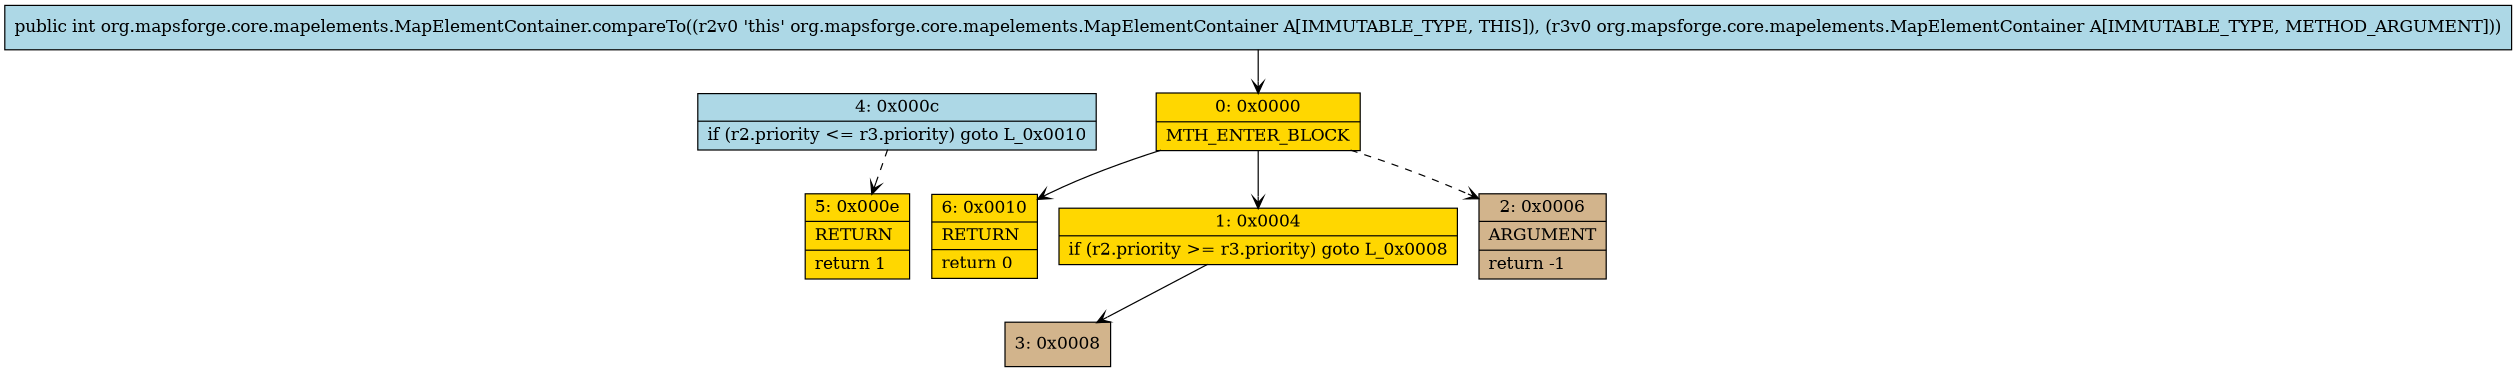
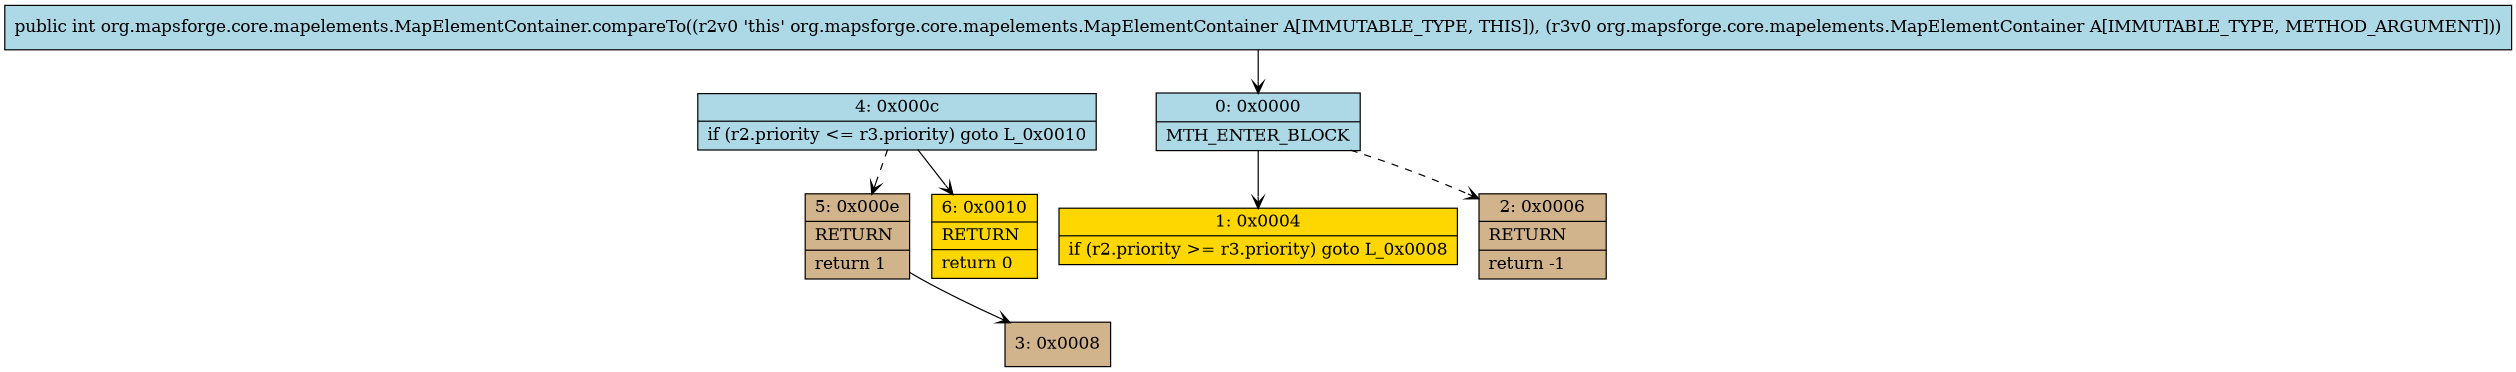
node "0: 0x0000": fillcolor gold -> lightblue
edge "0: 0x0000" -> "6: 0x0010": now "4: 0x000c" -> "6: 0x0010"
node "2: 0x0006": text "ARGUMENT" -> "RETURN"
node "5: 0x000e": fillcolor gold -> tan
edge "1: 0x0004" -> "3: 0x0008": now "5: 0x000e" -> "3: 0x0008"
